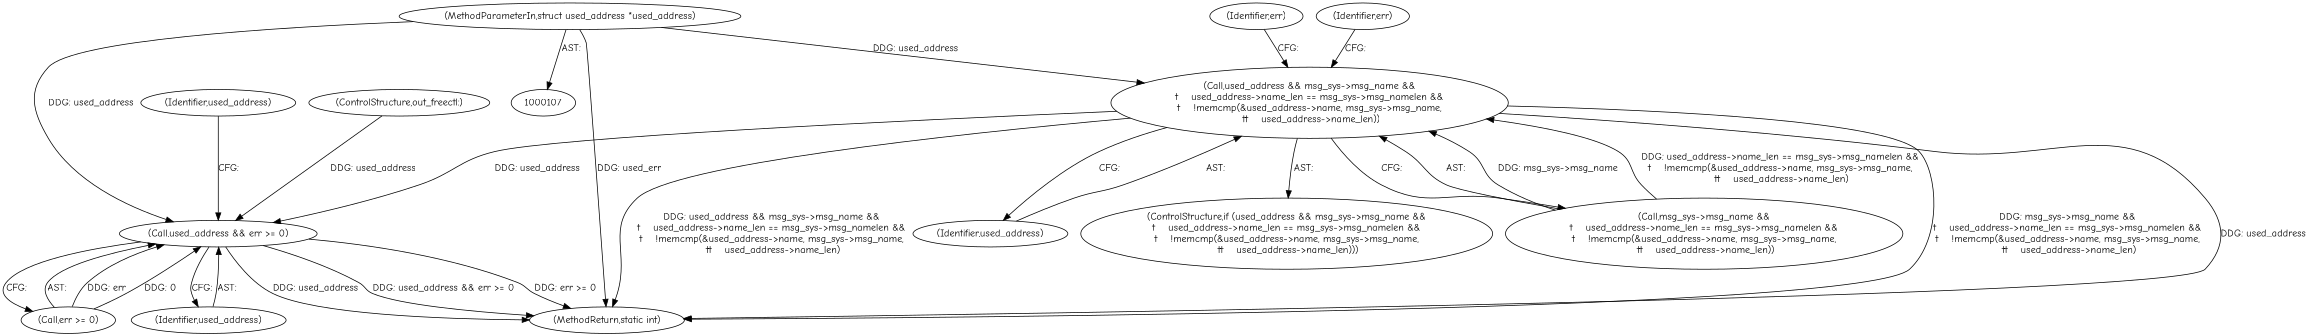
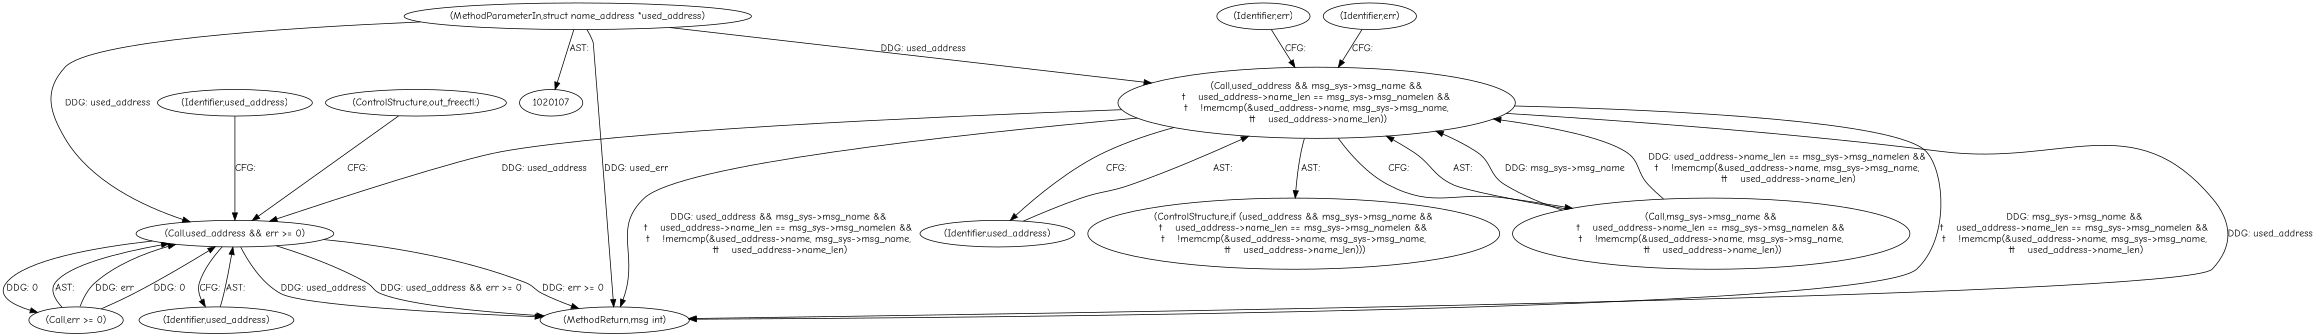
node "(MethodParameterIn,struct used_address *used_address)": label "(MethodParameterIn,struct used_address *used_address)" -> "(MethodParameterIn,struct name_address *used_address)"
node "1000107": label "1000107" -> "1020107"
edge "(ControlStructure,out_freectl:)" -> "(Call,used_address && err >= 0)": label "DDG: used_address" -> "CFG: "
edge "(Call,used_address && err >= 0)" -> "(Call,err >= 0)": label "CFG: " -> "DDG: 0"
node "(MethodReturn,static int)": label "(MethodReturn,static int)" -> "(MethodReturn,msg int)"
